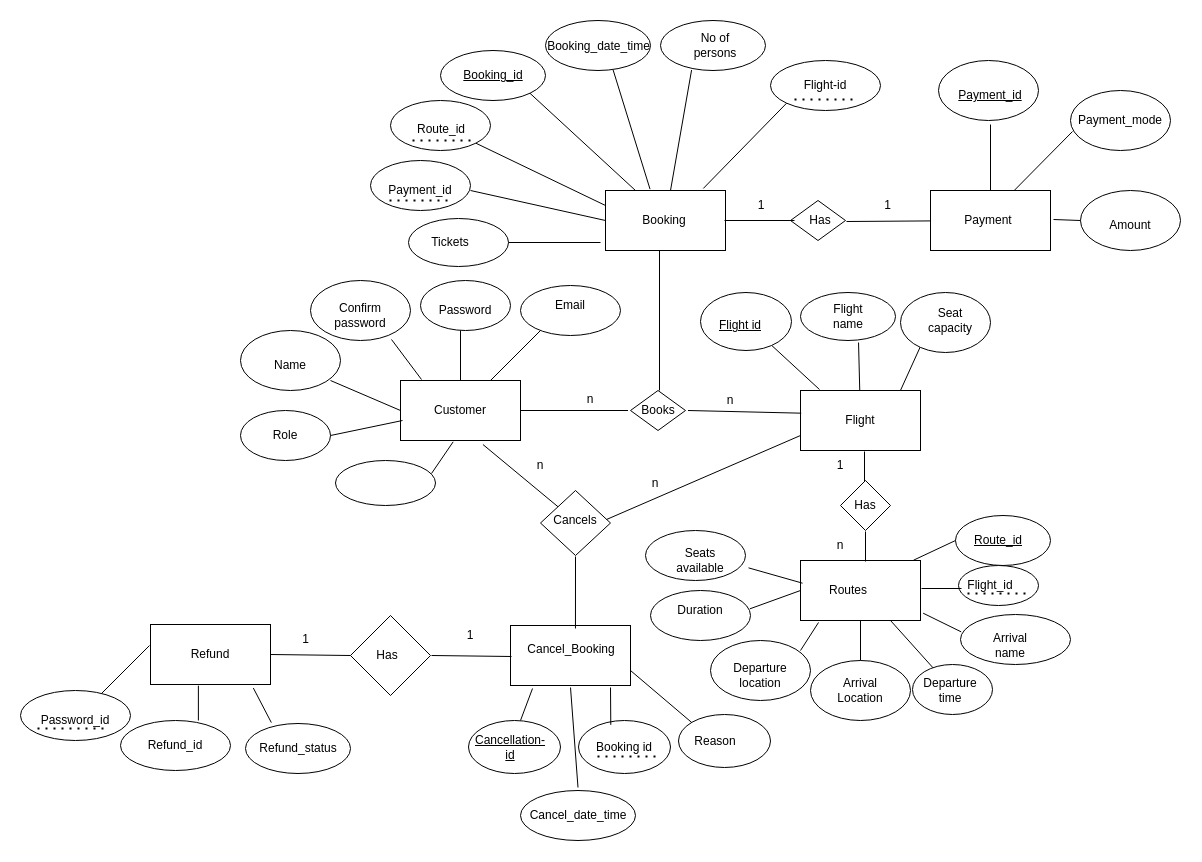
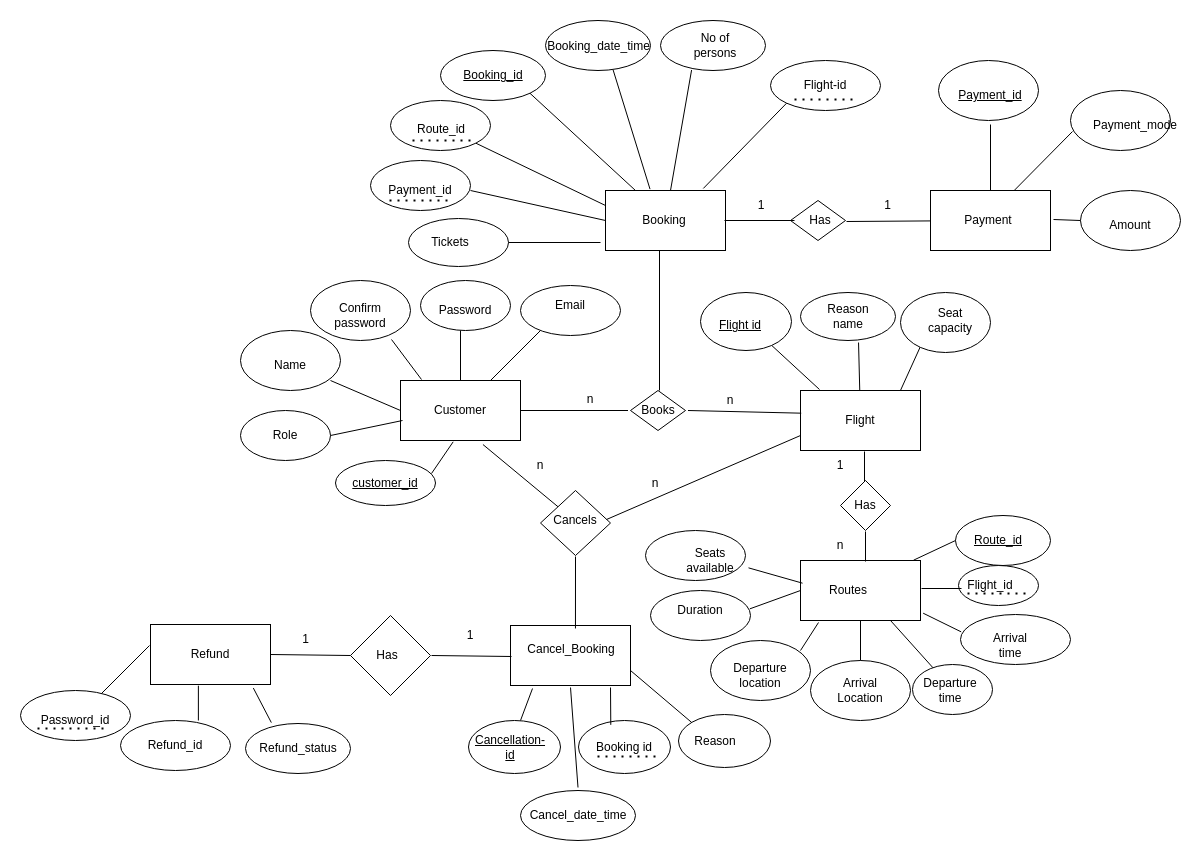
node "Payment_mode": moved (1121, 121) -> (1136, 126)
node "Flight name": label "Flight name" -> "Reason name"
node "customer_id": added
node "Seats available": moved (701, 561) -> (711, 561)
node "Arrival name": label "Arrival name" -> "Arrival time"
